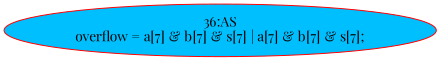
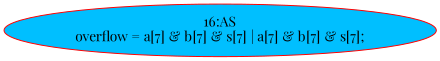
node "36:AS overflow = a[7] & b[7] & s[7] | a[7] & b[7] & s[7];": label "36:AS overflow = a[7] & b[7] & s[7] | a[7] & b[7] & s[7];" -> "16:AS overflow = a[7] & b[7] & s[7] | a[7] & b[7] & s[7];"
